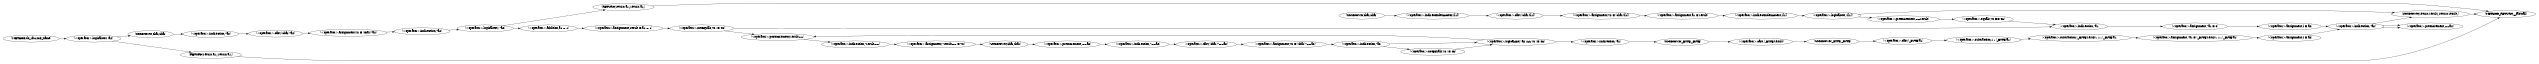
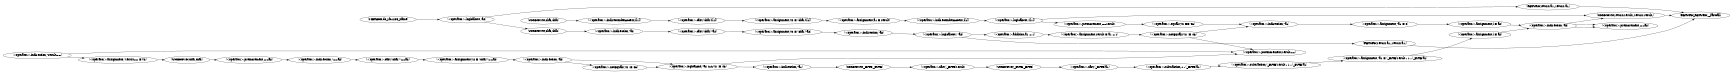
node "(METHOD_RETURN,__fastcall)": label "(METHOD_RETURN,__fastcall)" -> "(RETURN_RETURN,__fastcall)"
edge "(<operator>.postIncrement,result++)" -> "(<operator>.indirection,*result++)": reversed
